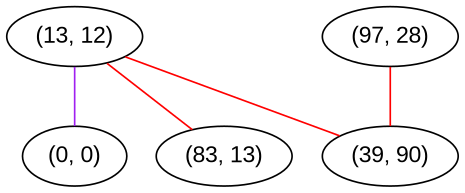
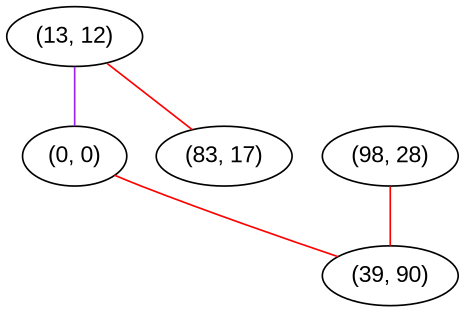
node "(97, 28)": label "(97, 28)" -> "(98, 28)"
edge "(13, 12)" -- "(39, 90)": now "(0, 0)" -- "(39, 90)"
node "(83, 13)": label "(83, 13)" -> "(83, 17)"
